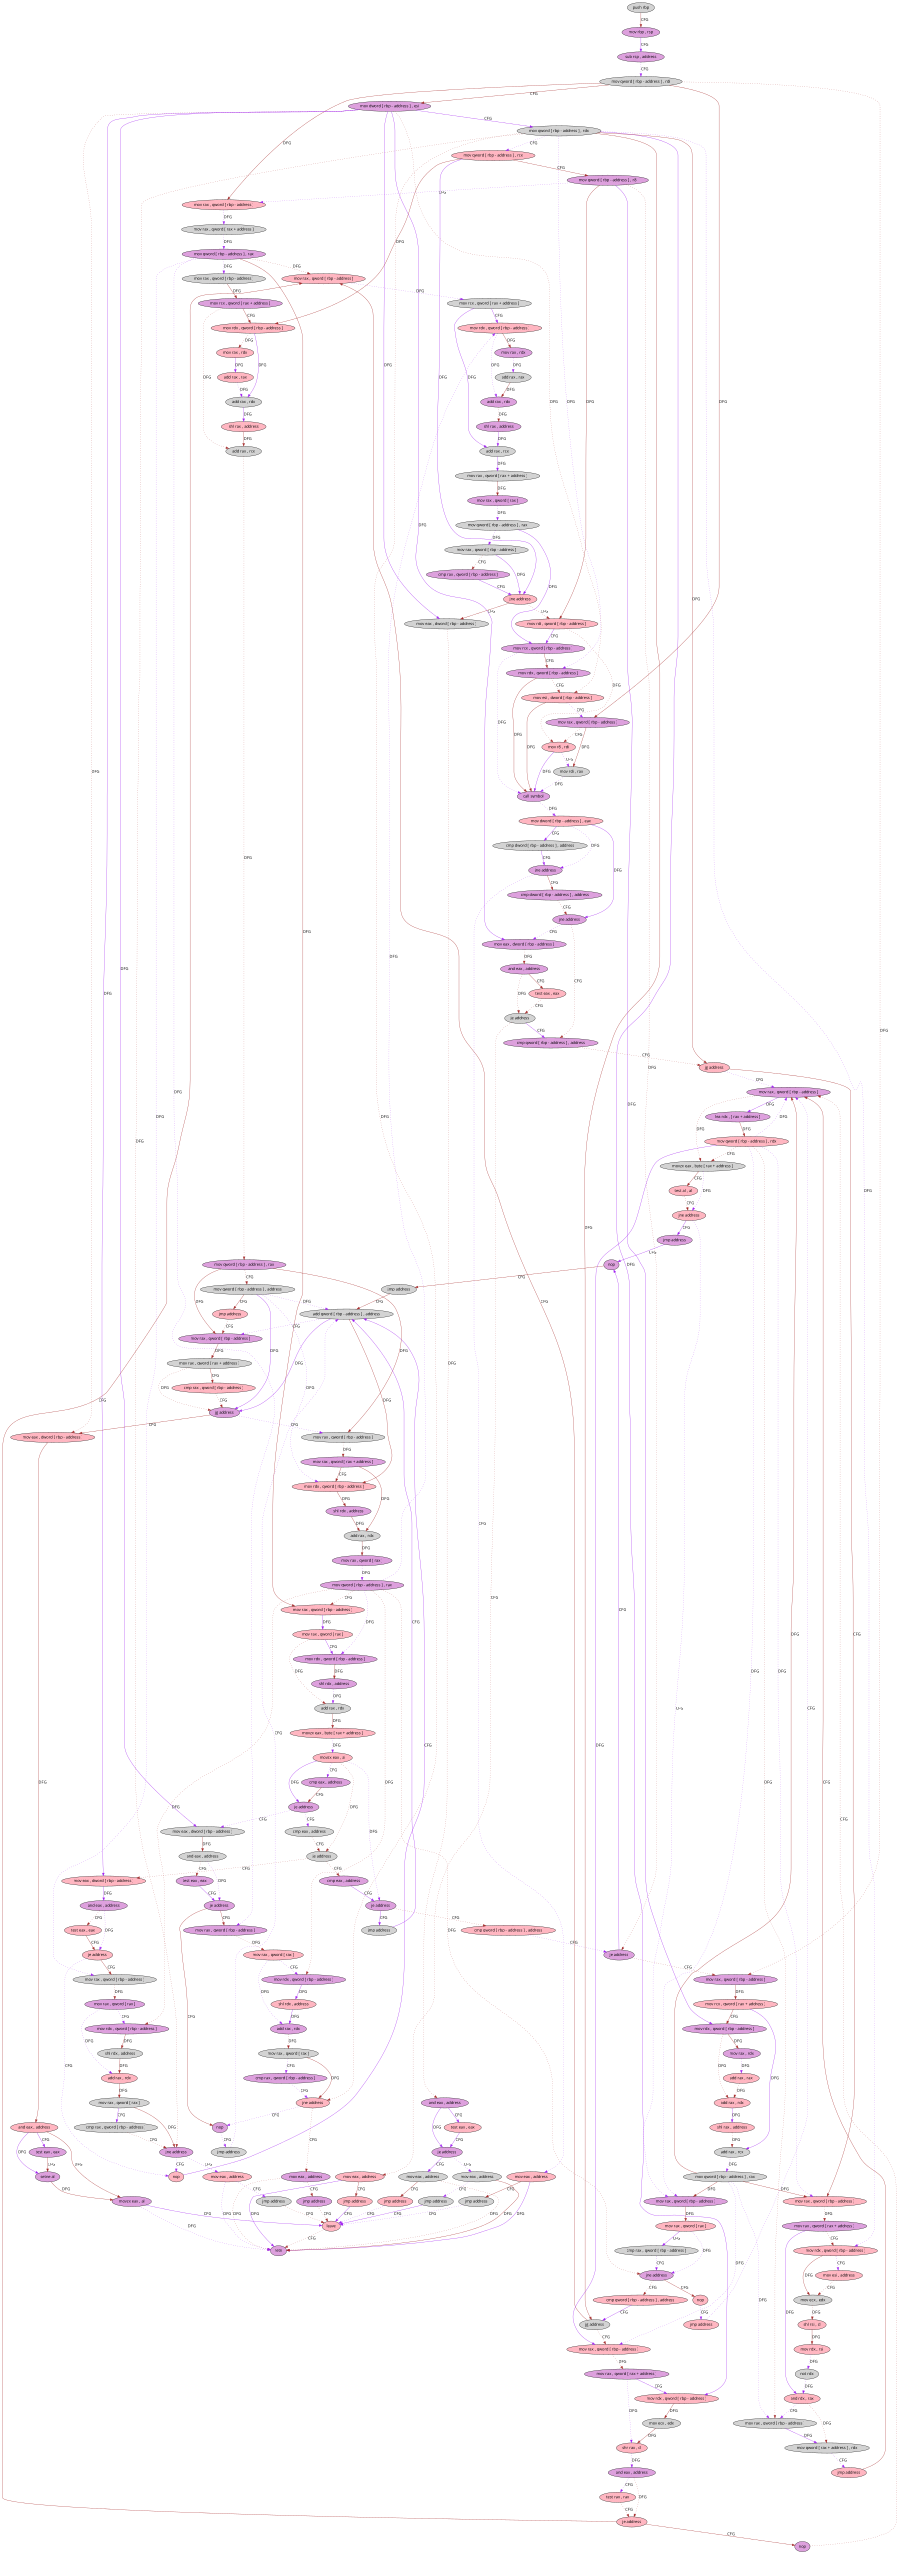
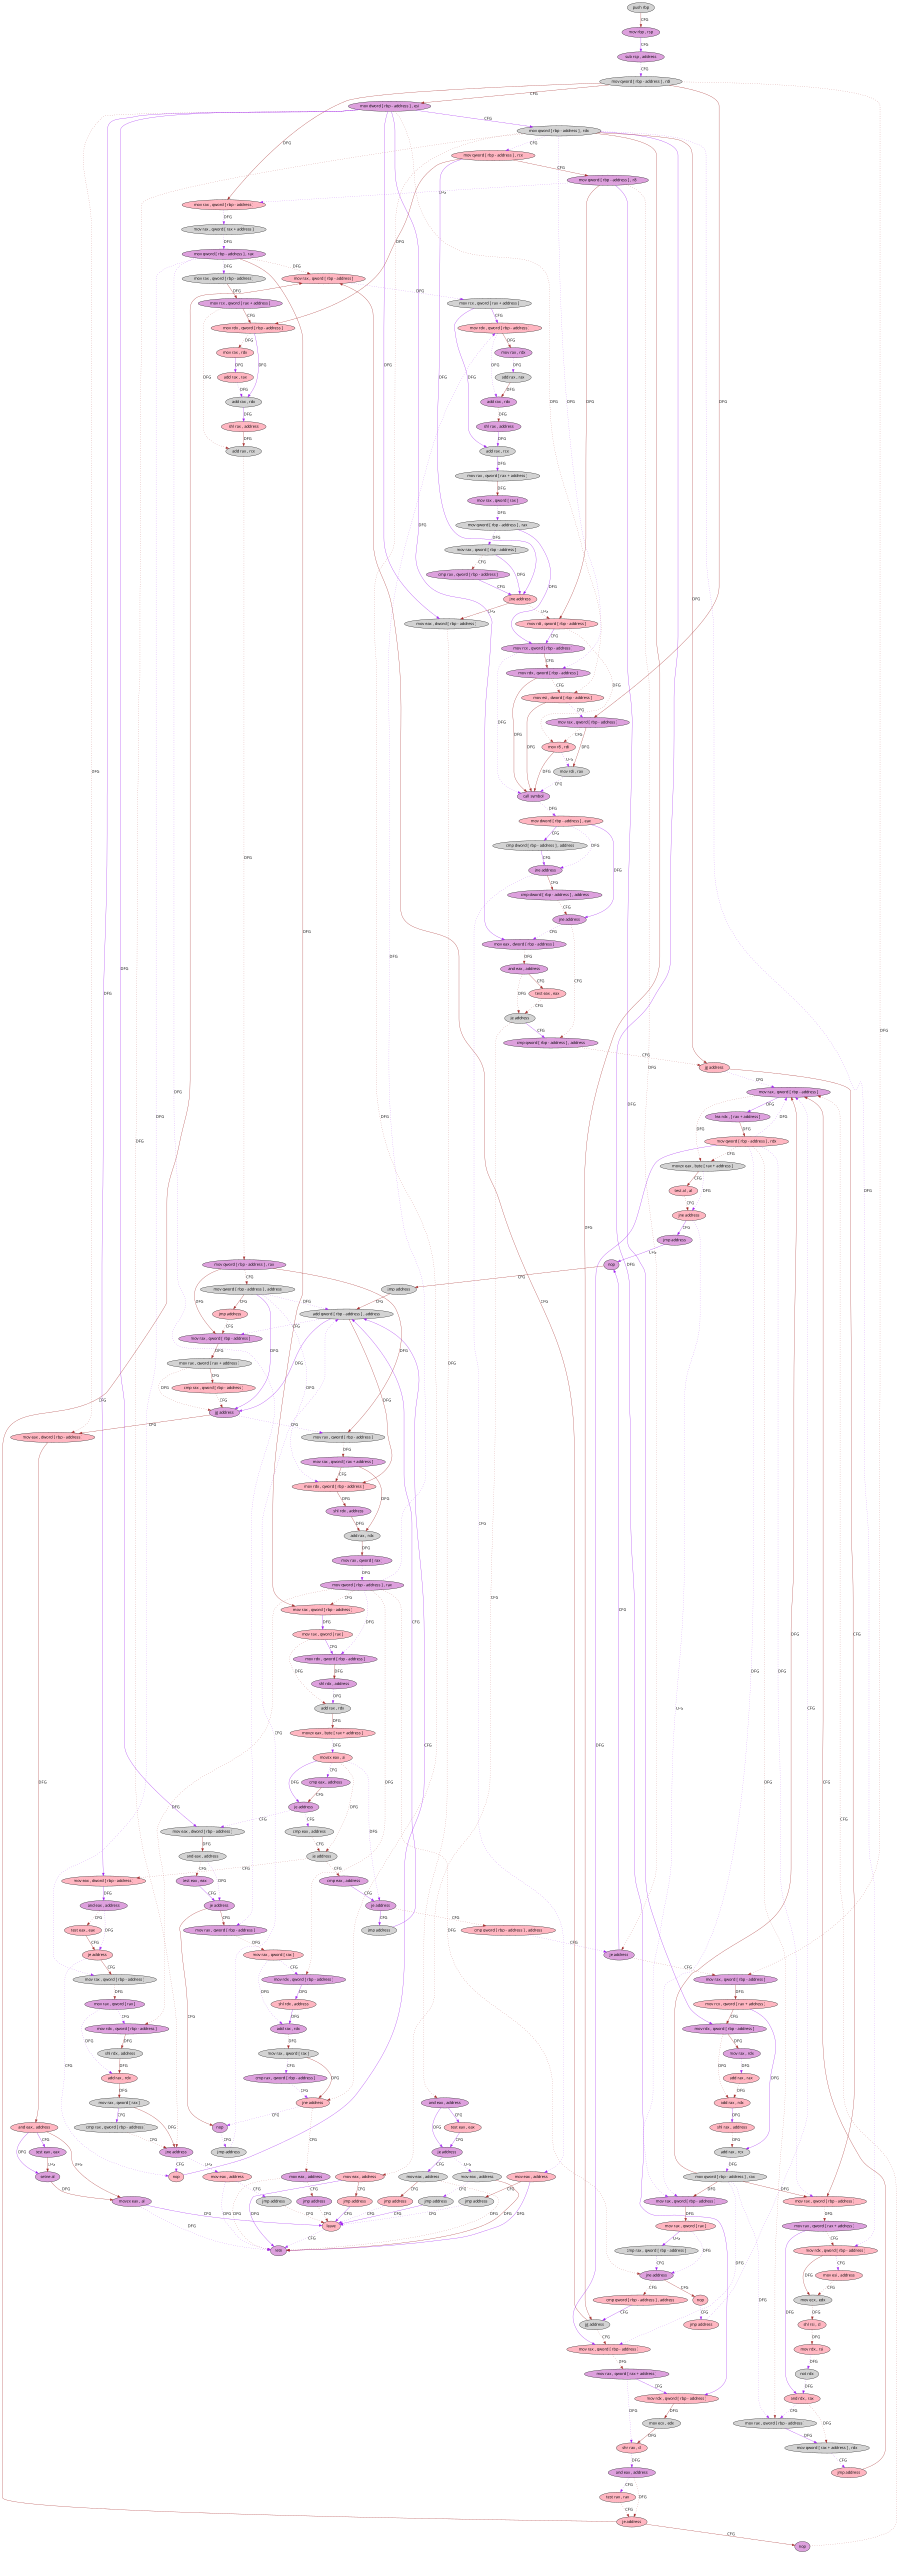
edge "mov r8 , rdi" -> "call symbol": color purple -> brown
edge "mov rdi , rax" -> "call symbol": label "DFG" -> "CFG"
edge "leave" -> "retn": color brown -> purple
edge "shl rsi , cl" -> "mov rdx , rsi": style solid -> dotted
